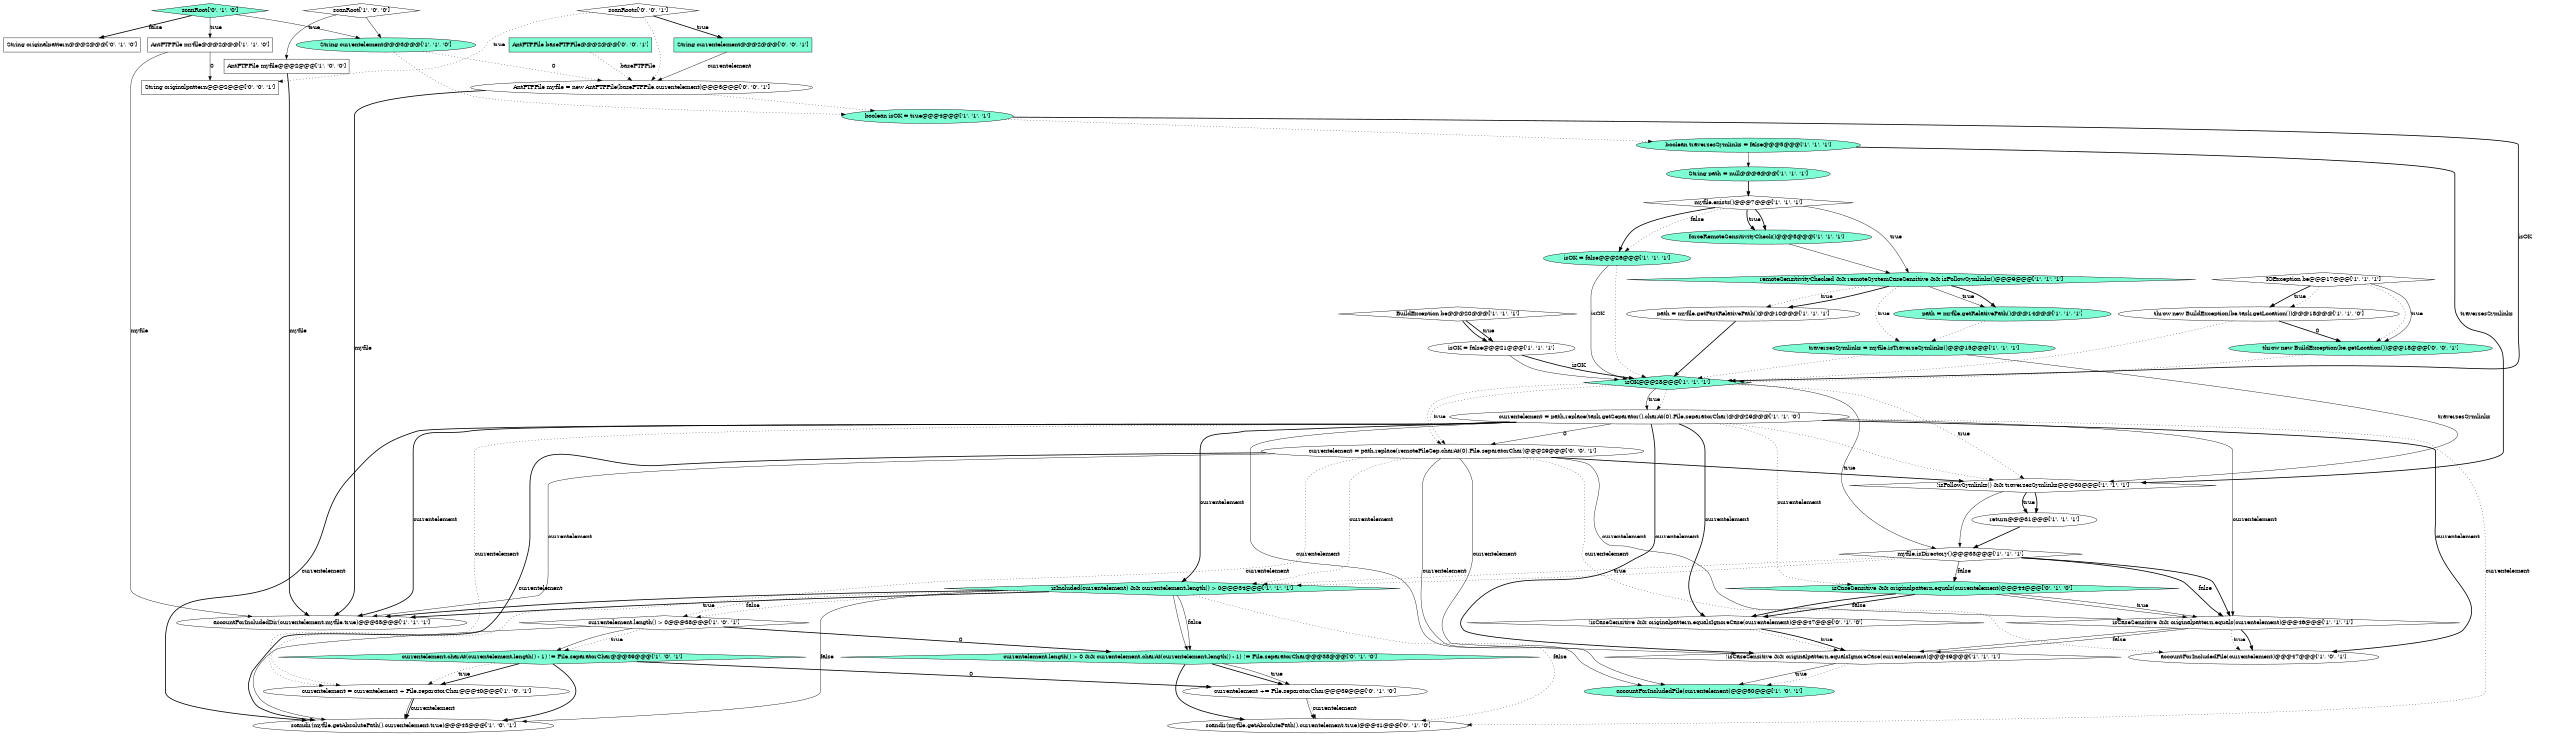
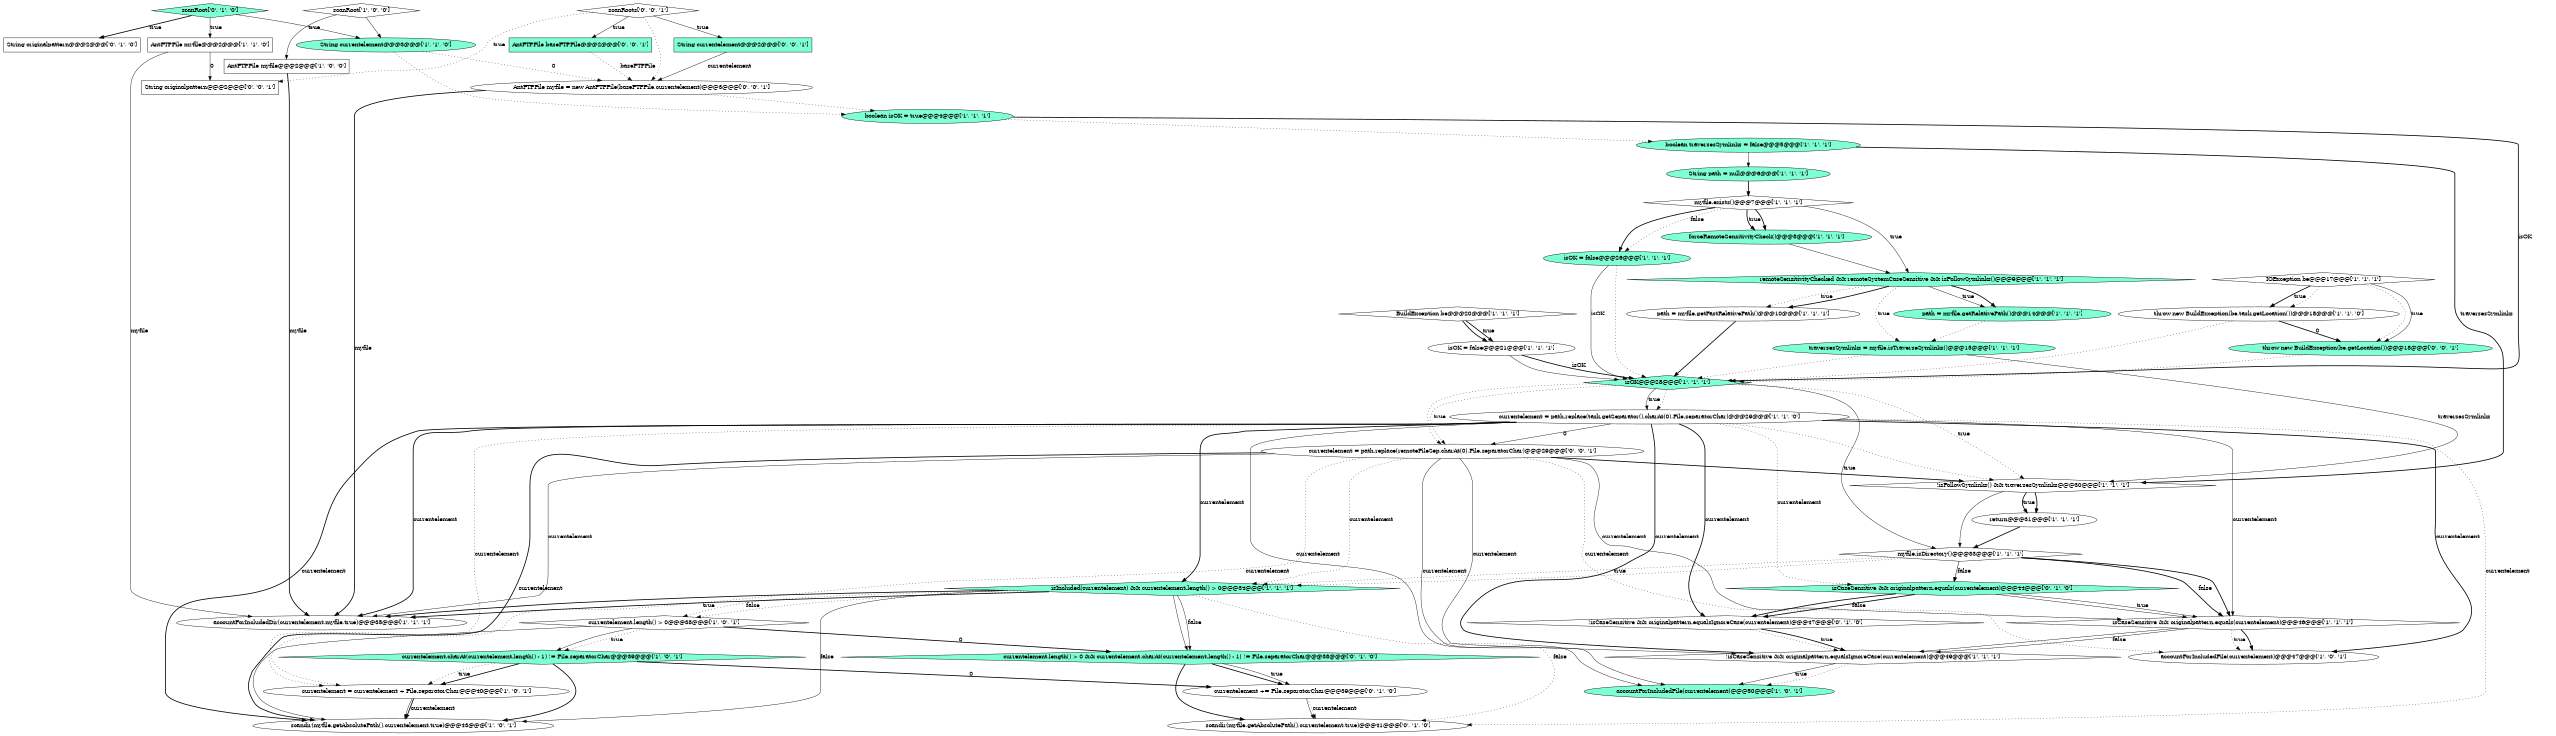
edge "scanRoots['0', '0', '1']" -> "AntFTPFile baseFTPFile@@@2@@@['0', '0', '1']": added, label "true"
edge "scanRoots['0', '0', '1']" -> "String currentelement@@@2@@@['0', '0', '1']": style bold -> solid
edge "scanRoot['0', '1', '0']" -> "String originalpattern@@@2@@@['0', '1', '0']": label "false" -> "true"
